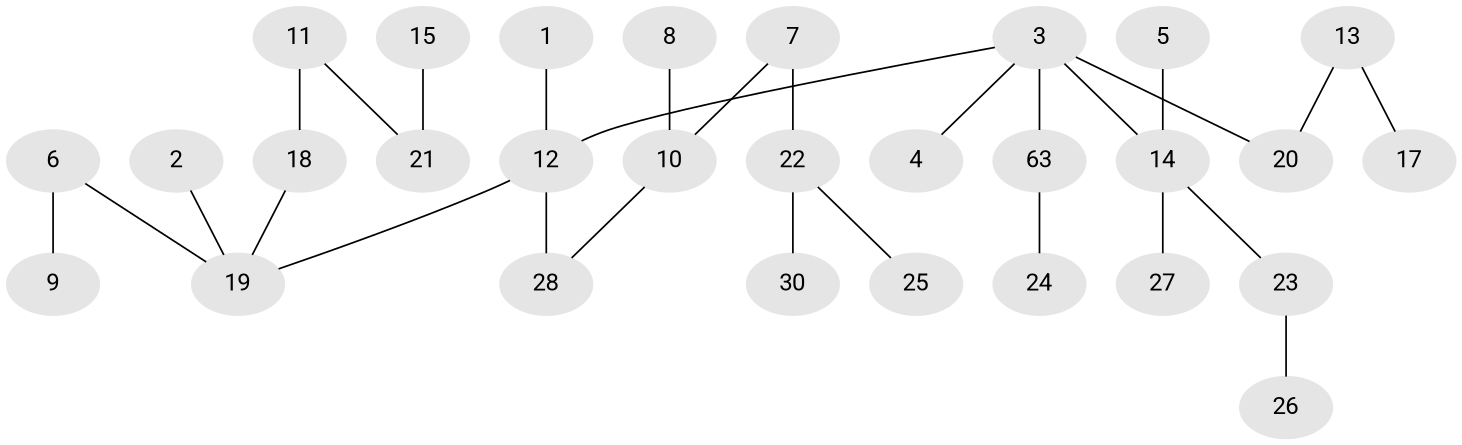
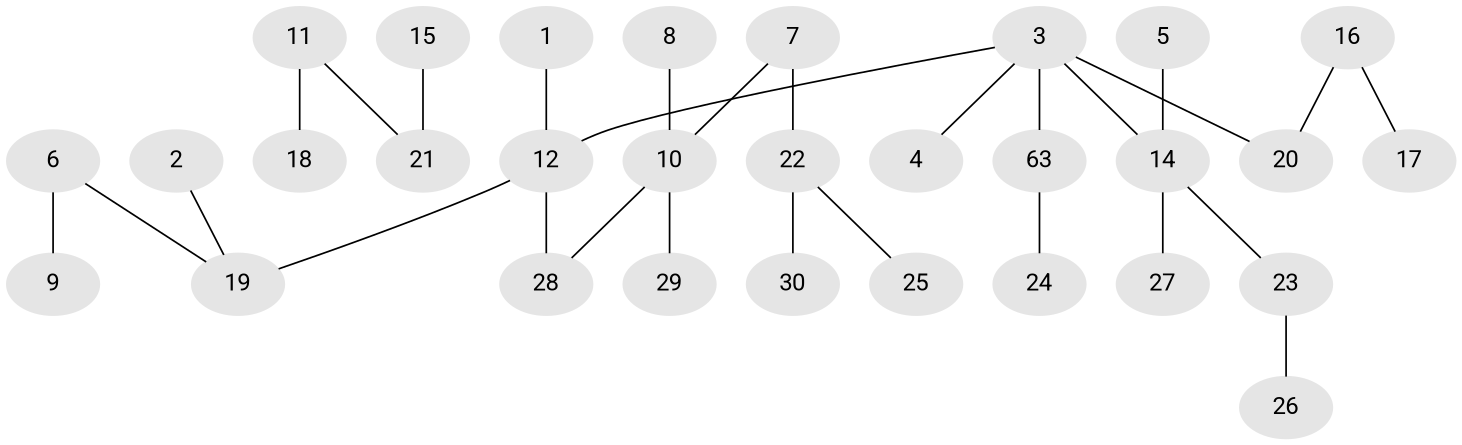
node "13": label "13" -> "16"
edge "18" -- "19": removed
node "29": added
